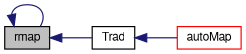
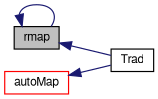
edge "autoMap" -> "Trad": reversed
